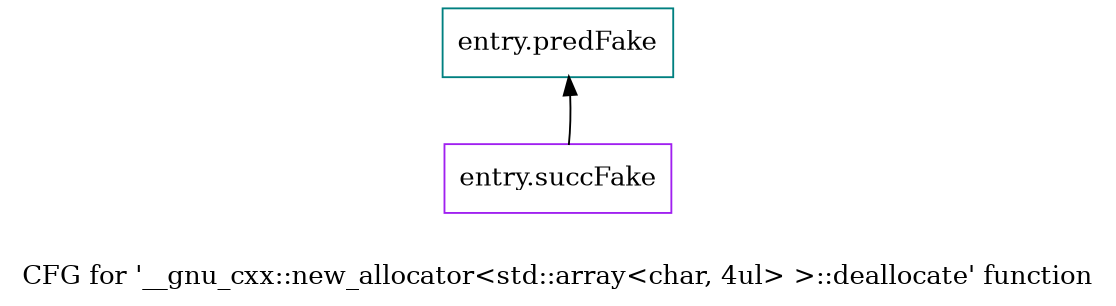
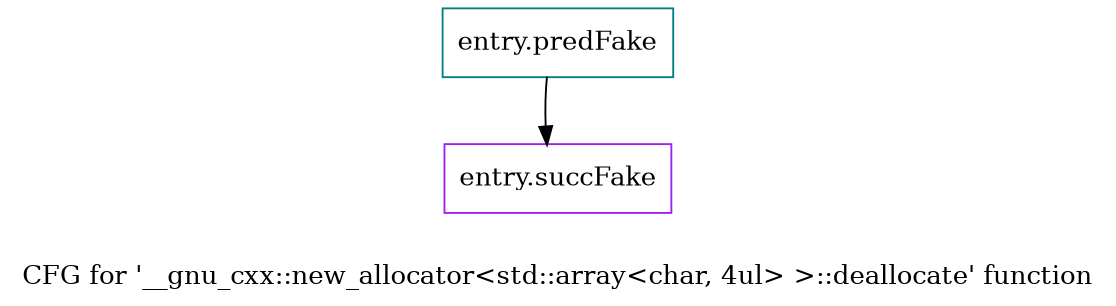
edge "entry.succFake" -> "entry.predFake": reversed
